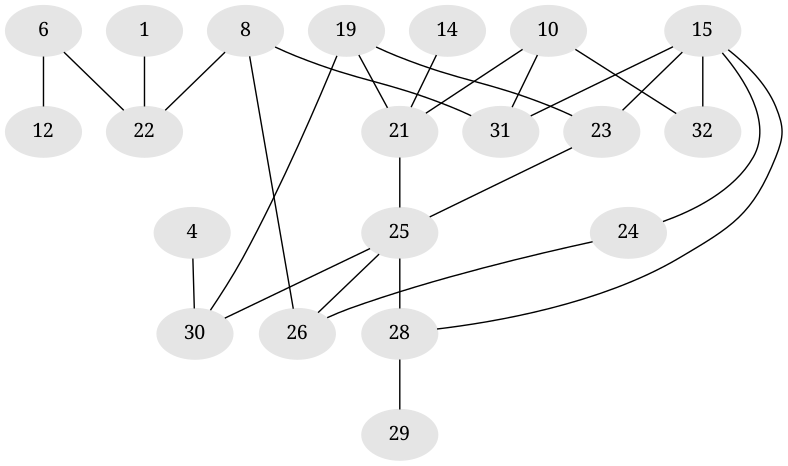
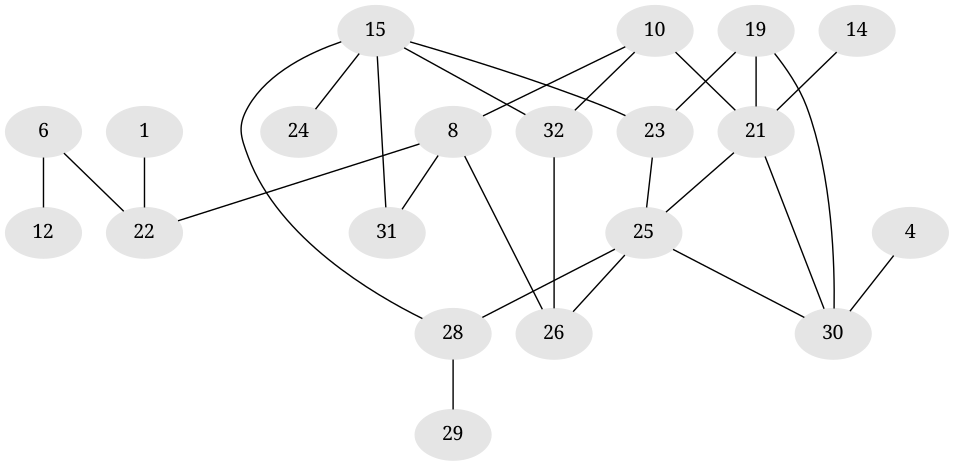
edge "10" -- "31": now "10" -- "8"
edge "21" -- "30": added
edge "24" -- "26": now "32" -- "26"
